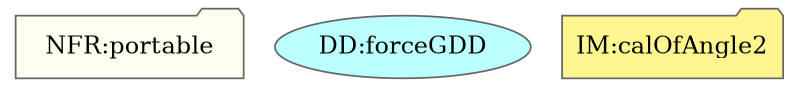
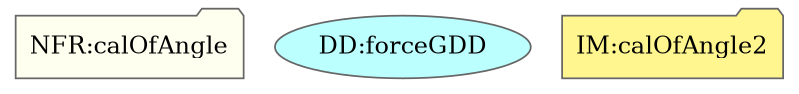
node "NFR:portable": label "NFR:portable" -> "NFR:calOfAngle"
